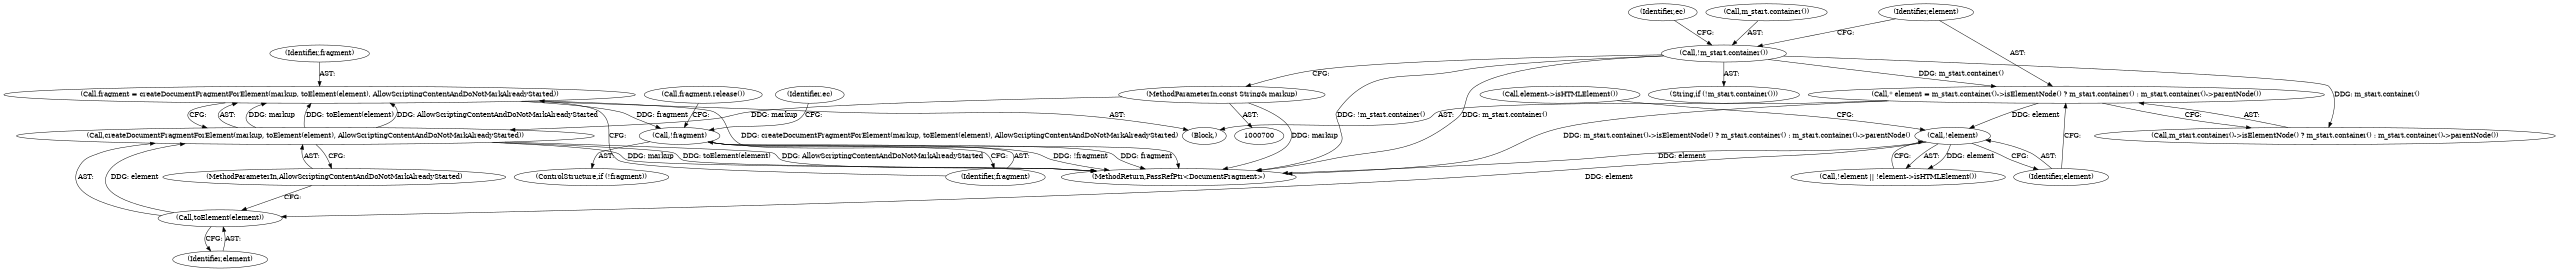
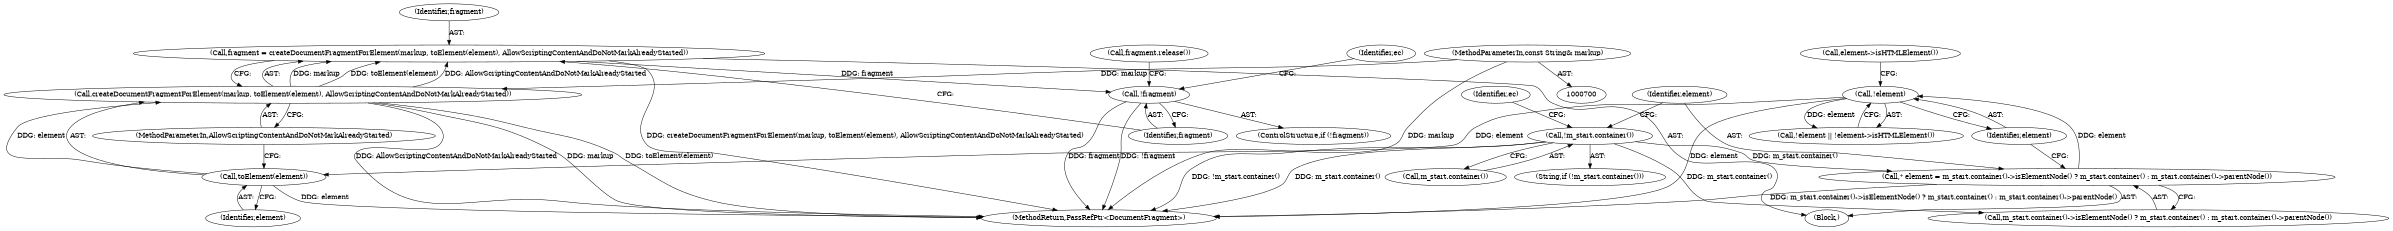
edge "(Call,!m_start.container())" -> "(MethodParameterIn,const String& markup)": now "(Call,!m_start.container())" -> "(Call,m_start.container())"
edge "(Call,toElement(element))" -> "(MethodReturn,PassRefPtr<DocumentFragment>)": added, label "DDG: element"
